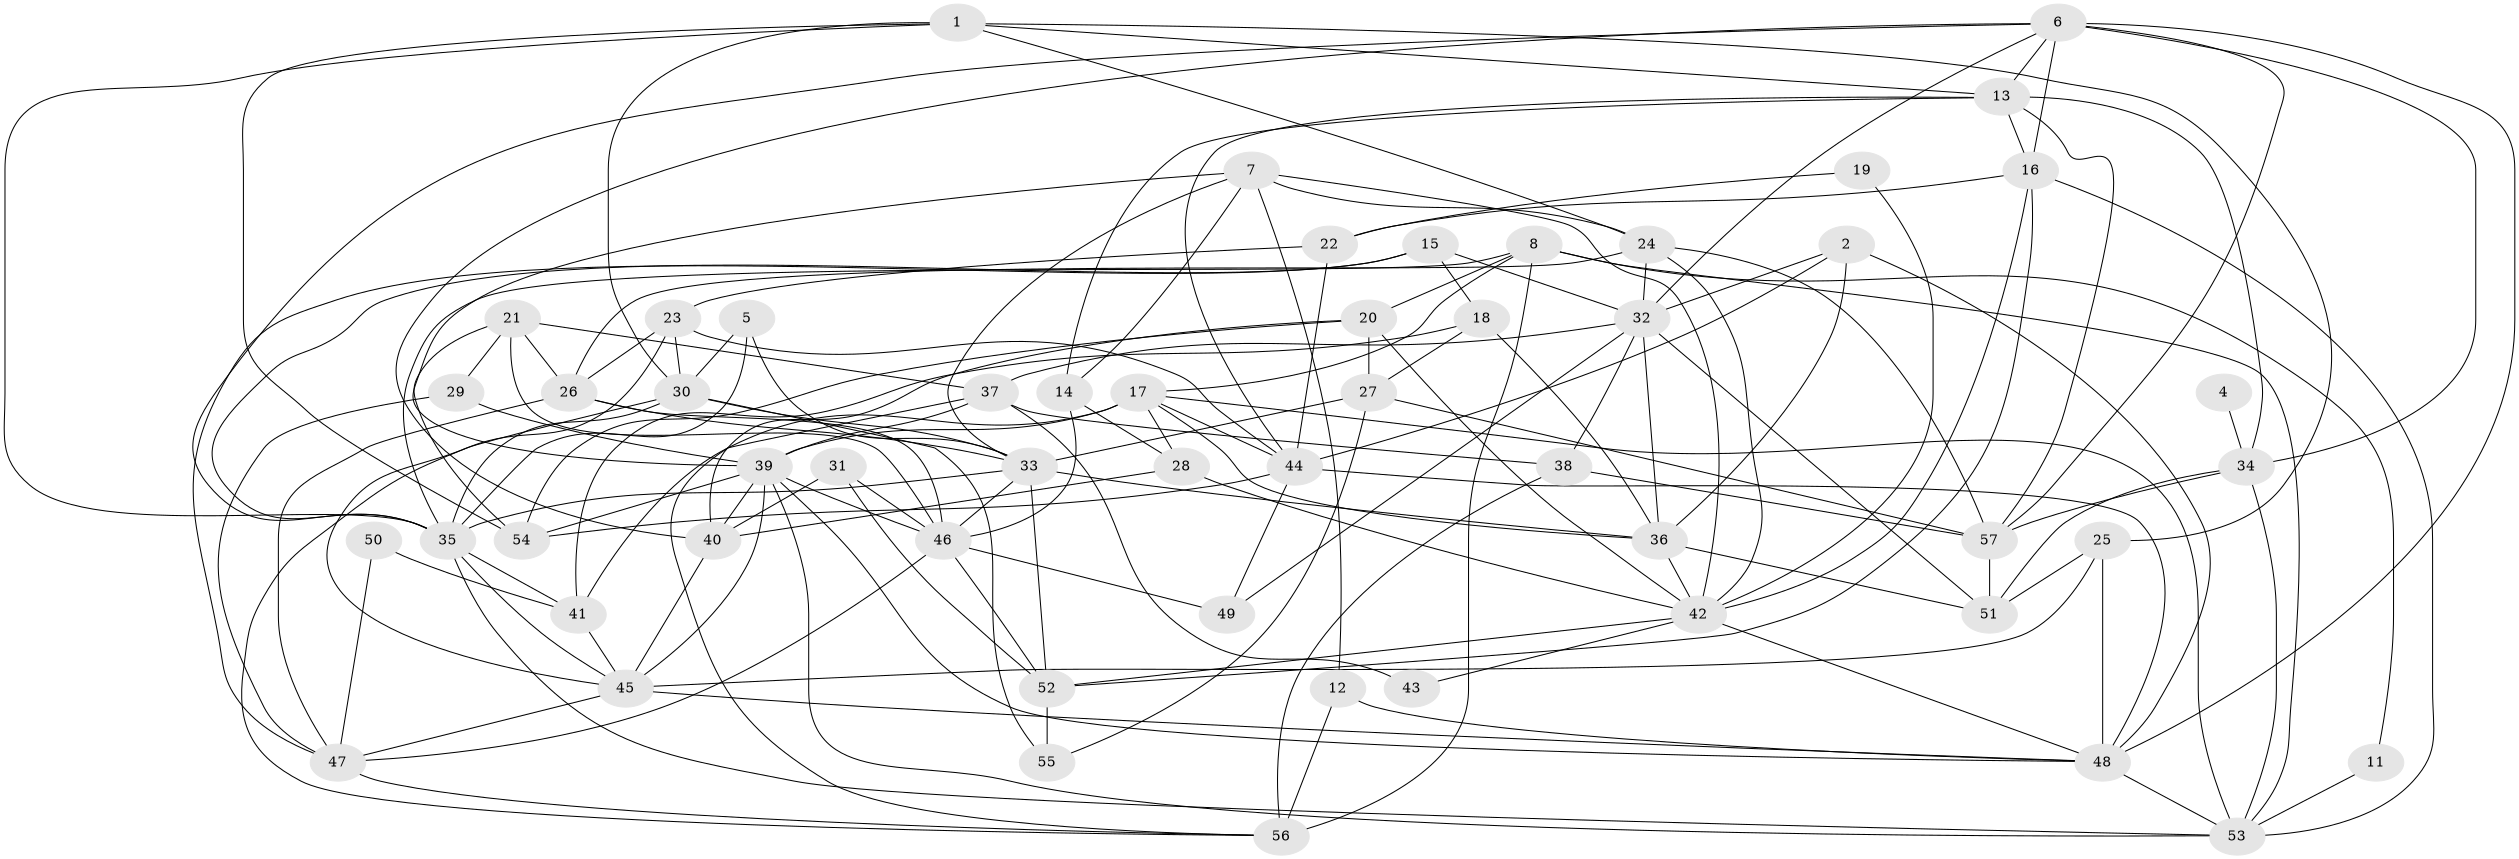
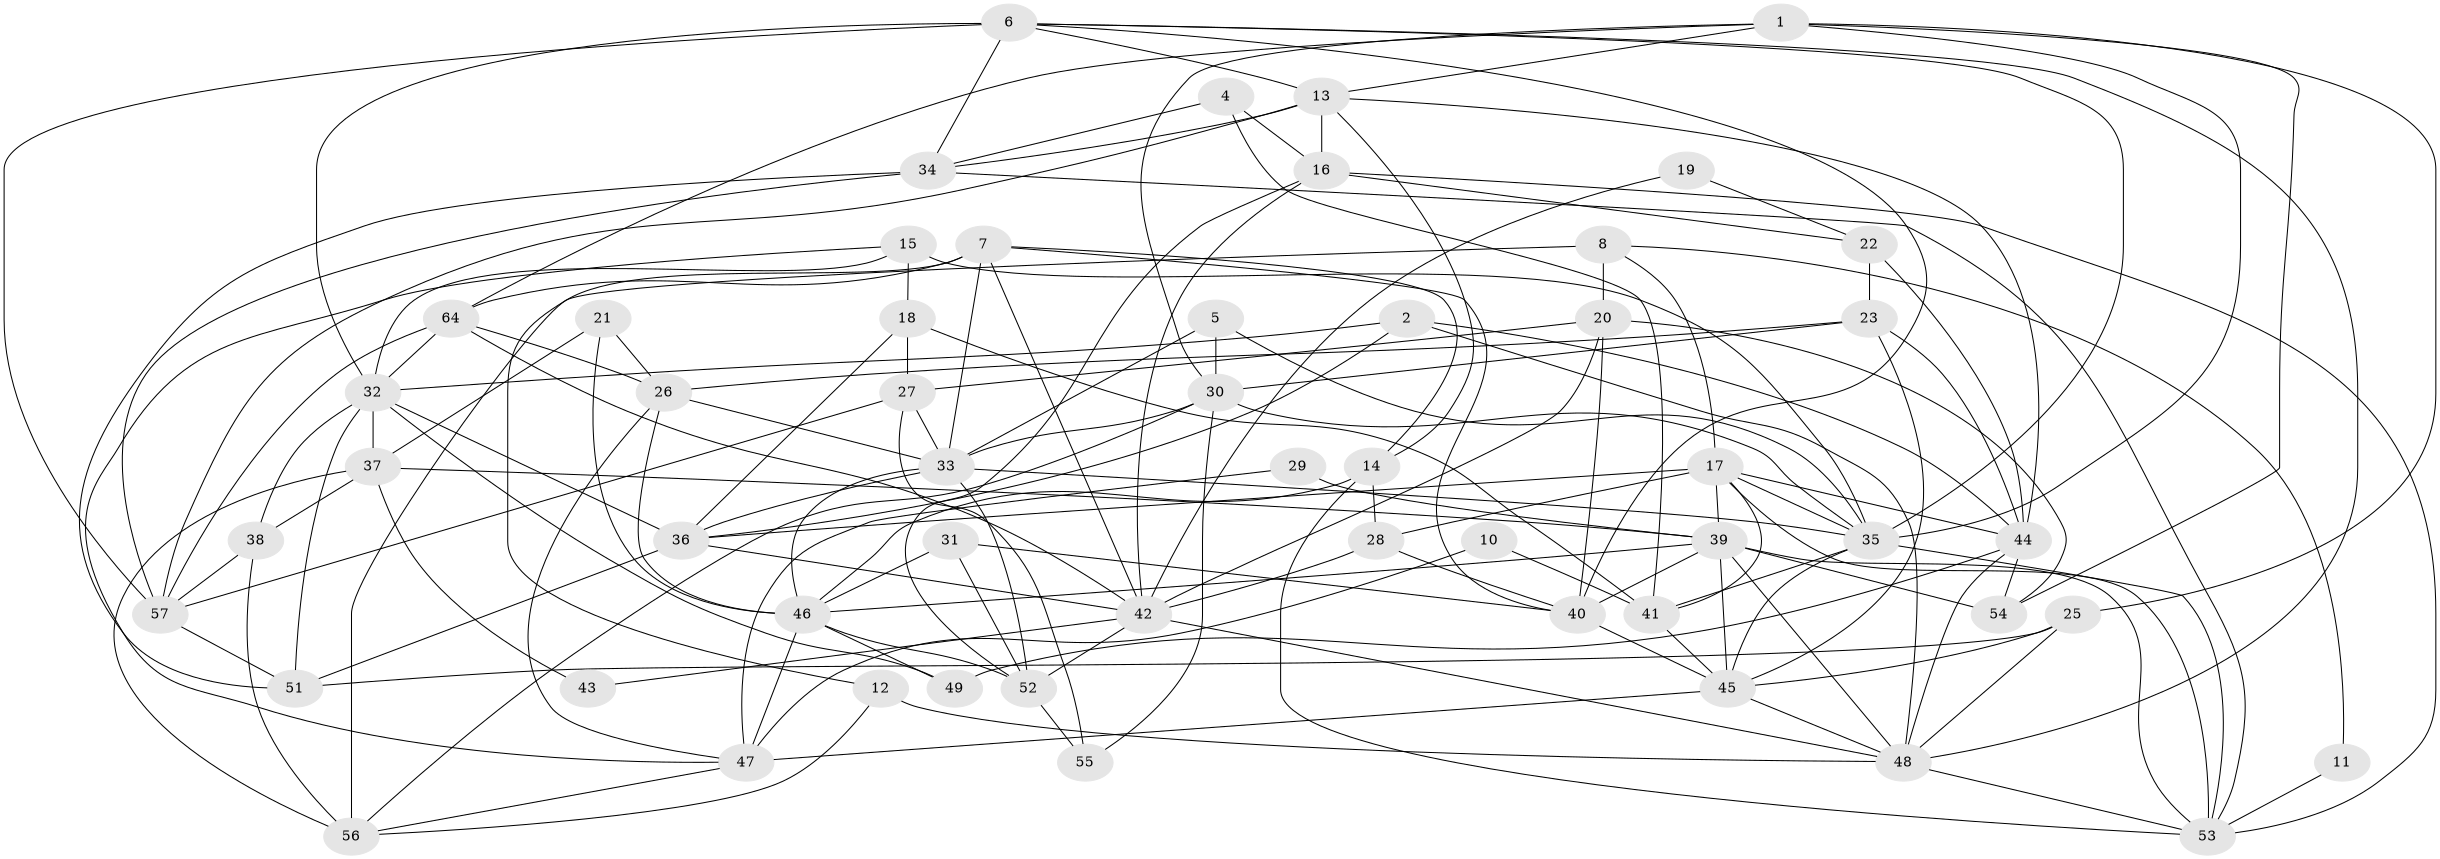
edge "6" -- "16": now "4" -- "16"
node "24": label "24" -> "64"
edge "7" -- "39": now "7" -- "40"
edge "4" -- "41": added
edge "8" -- "35": now "17" -- "35"
edge "8" -- "53": now "14" -- "53"
edge "21" -- "29": removed
edge "21" -- "54": removed
node "50": label "50" -> "10"
